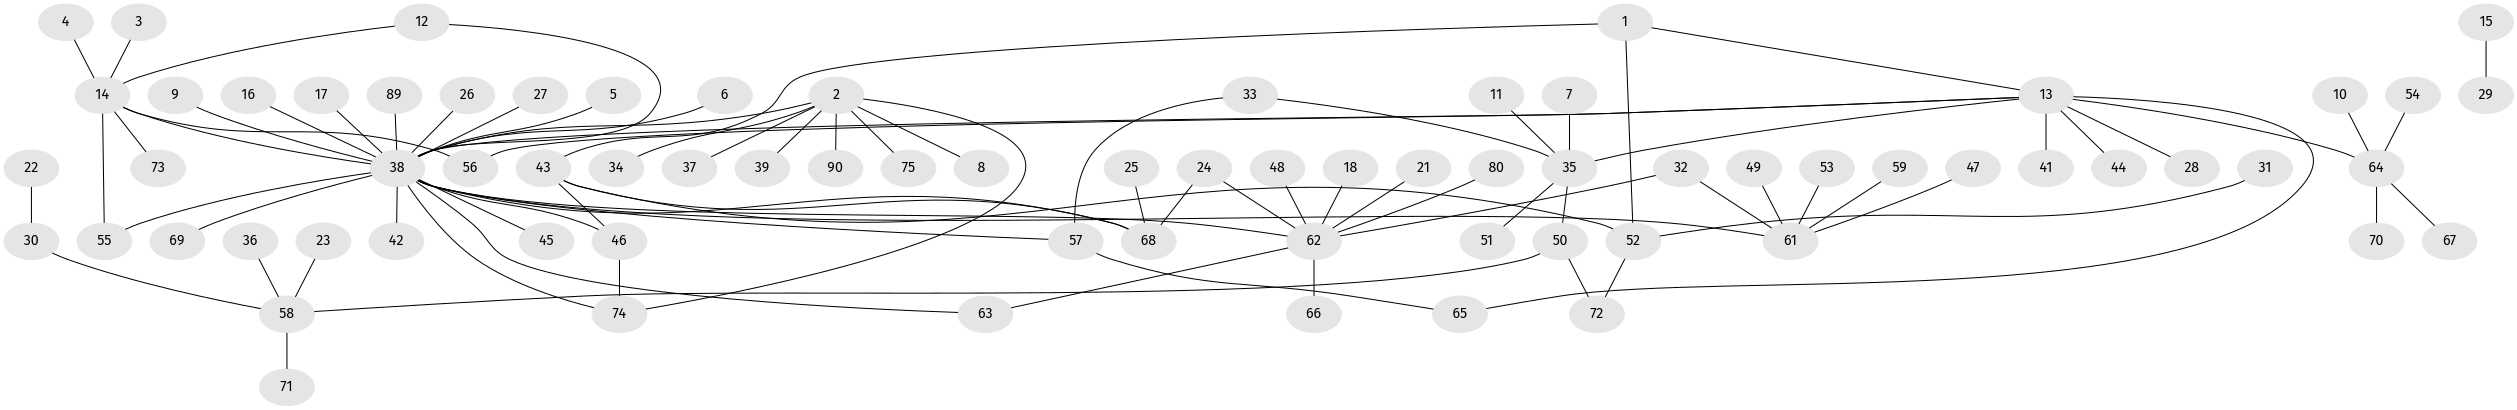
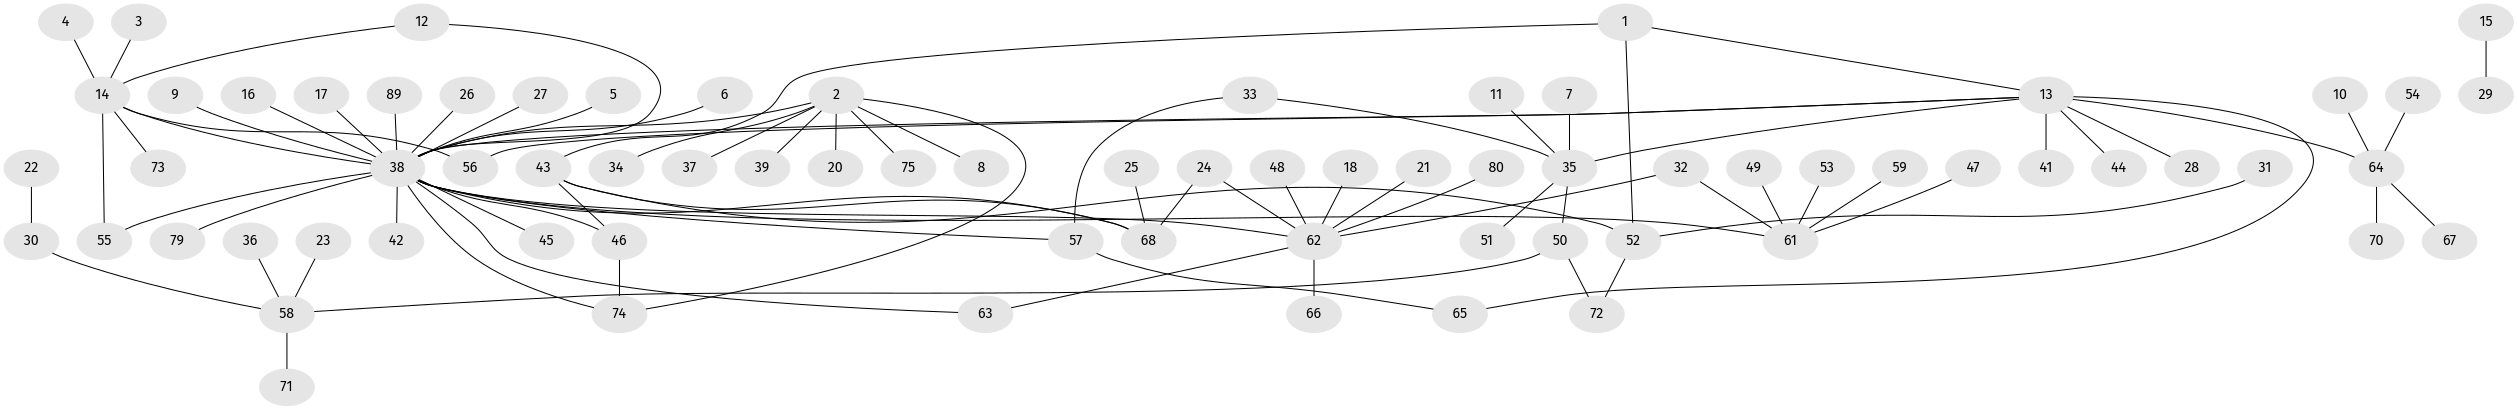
node "90": label "90" -> "20"
node "69": label "69" -> "79"
